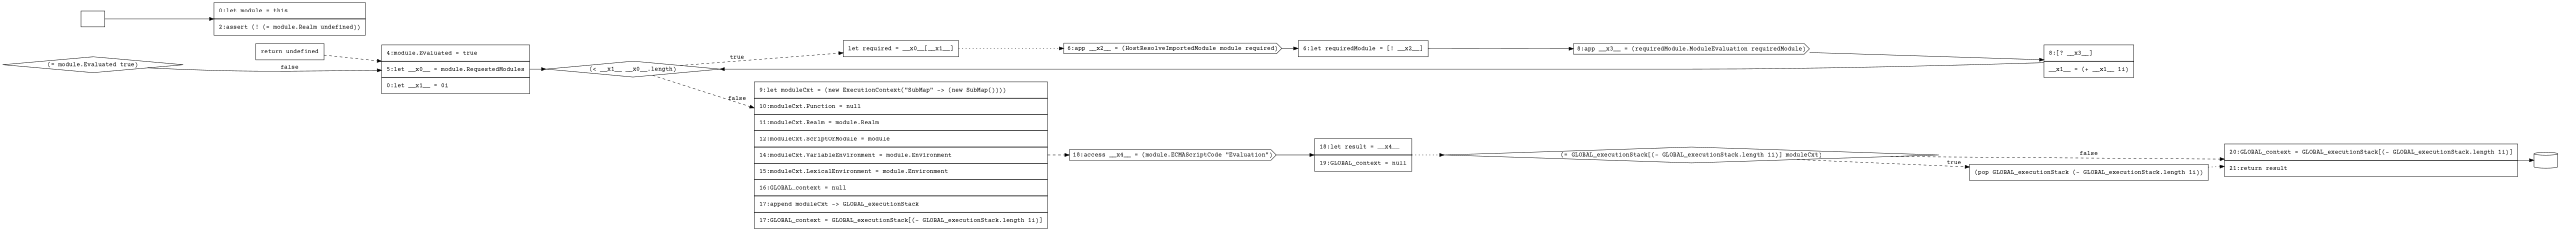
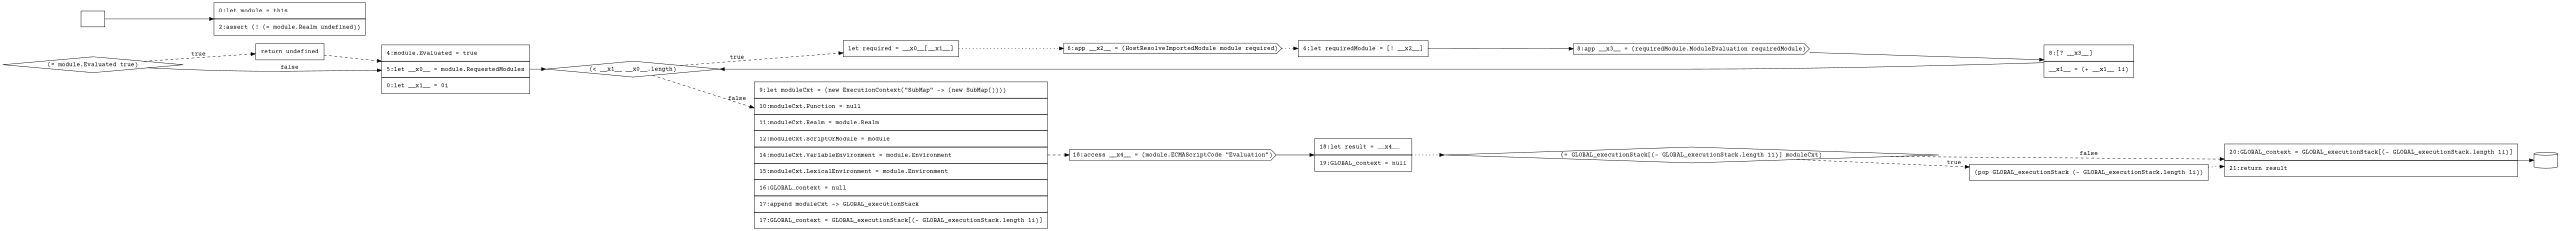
edge "6:app __x2__ = (HostResolveImportedModule module required)" -> "6:let requiredModule = [! __x2__]": style solid -> dotted
edge "(= module.Evaluated true)" -> "return undefined": added, label "true"
